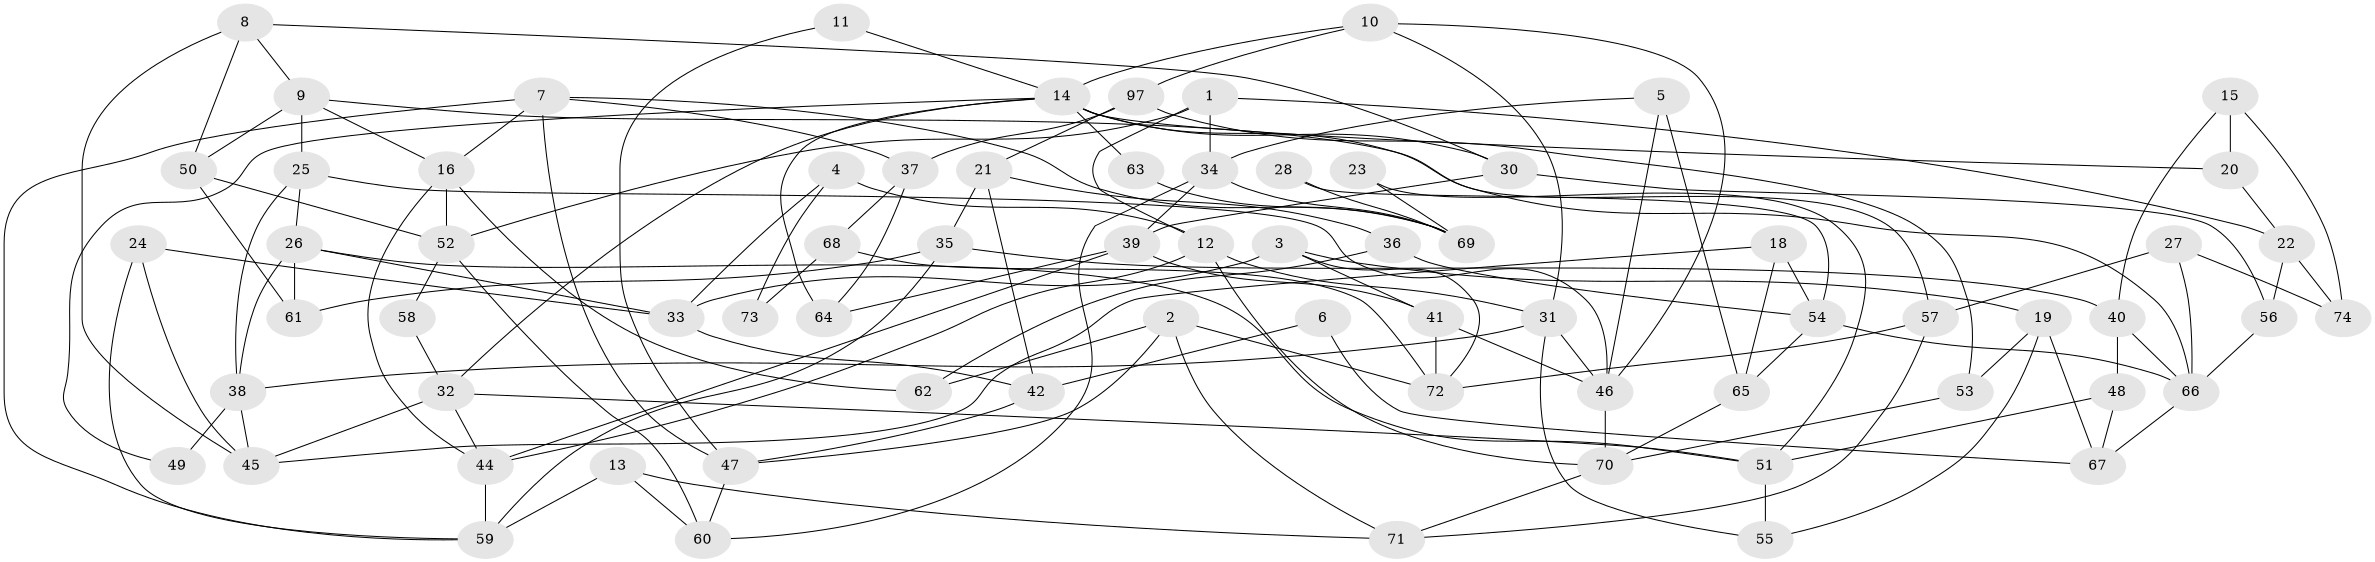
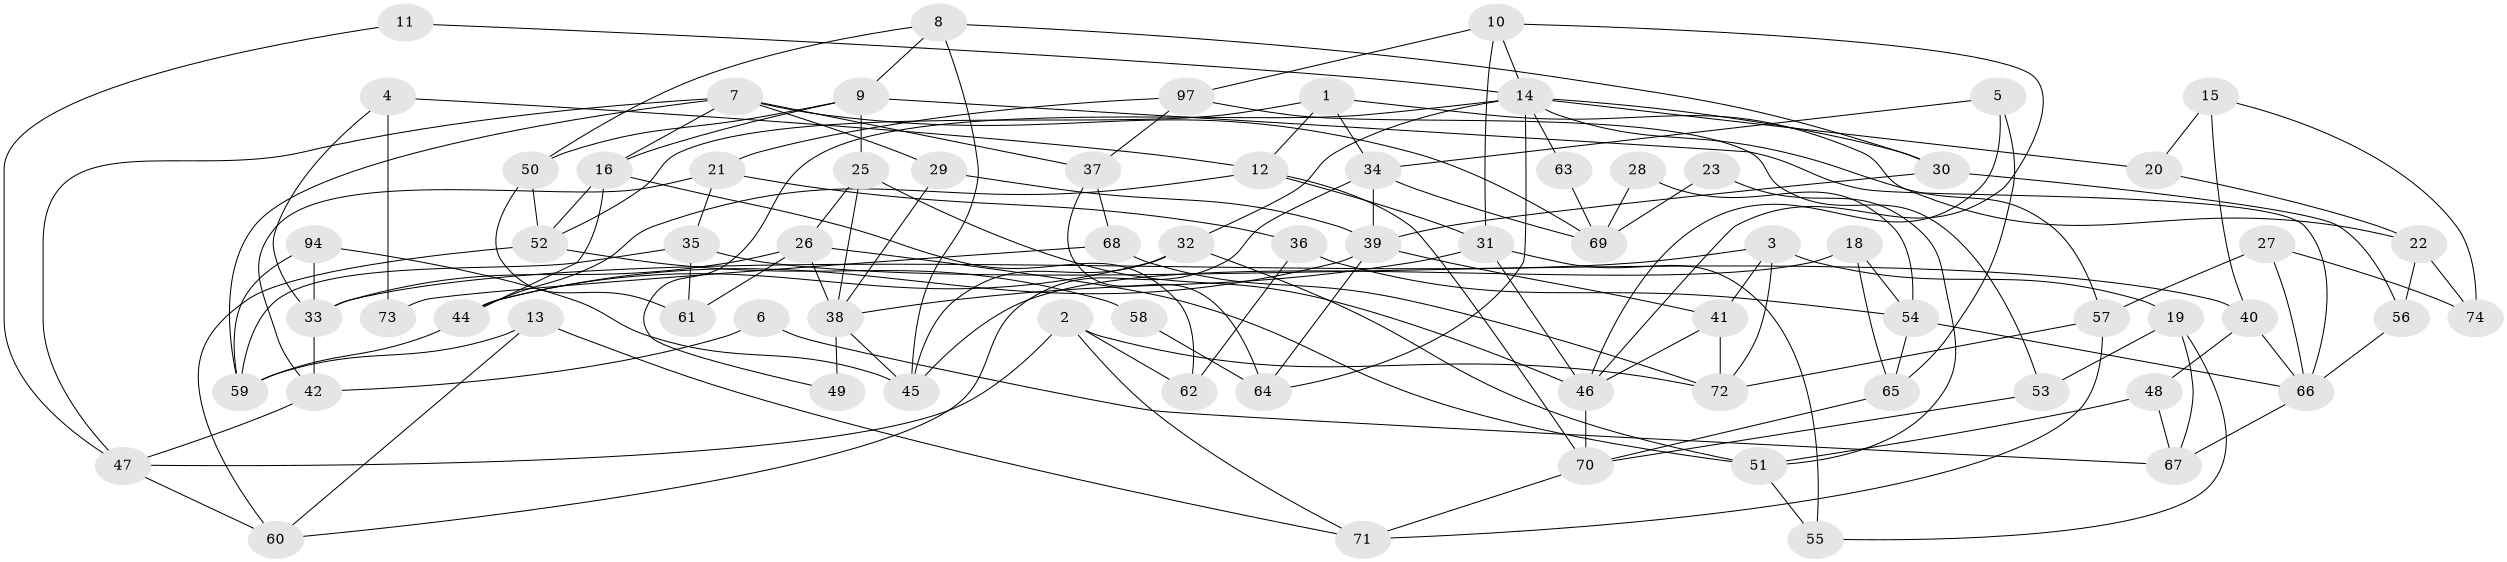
node "29": added
node "24": label "24" -> "94"
edge "58" -- "32": now "58" -- "64"
